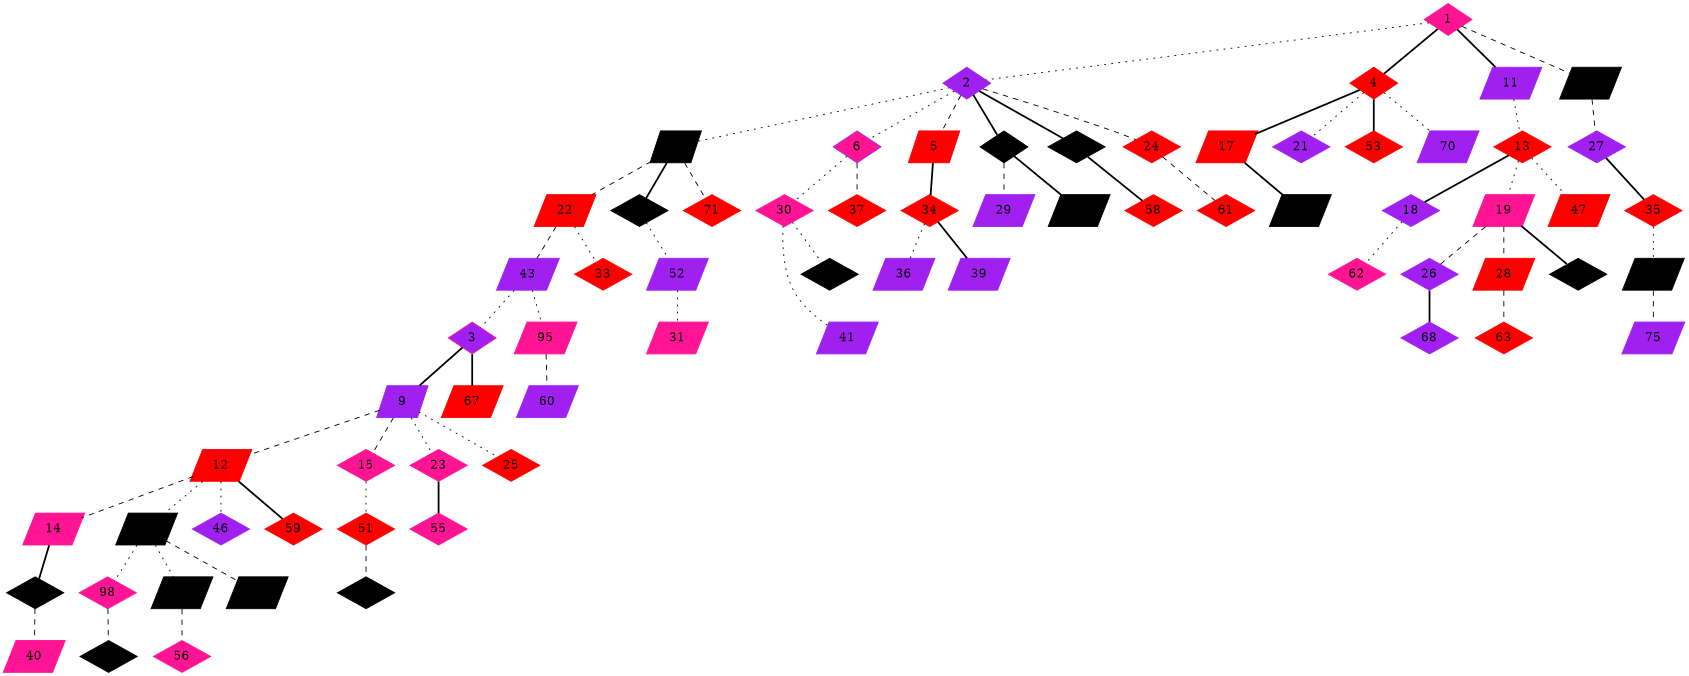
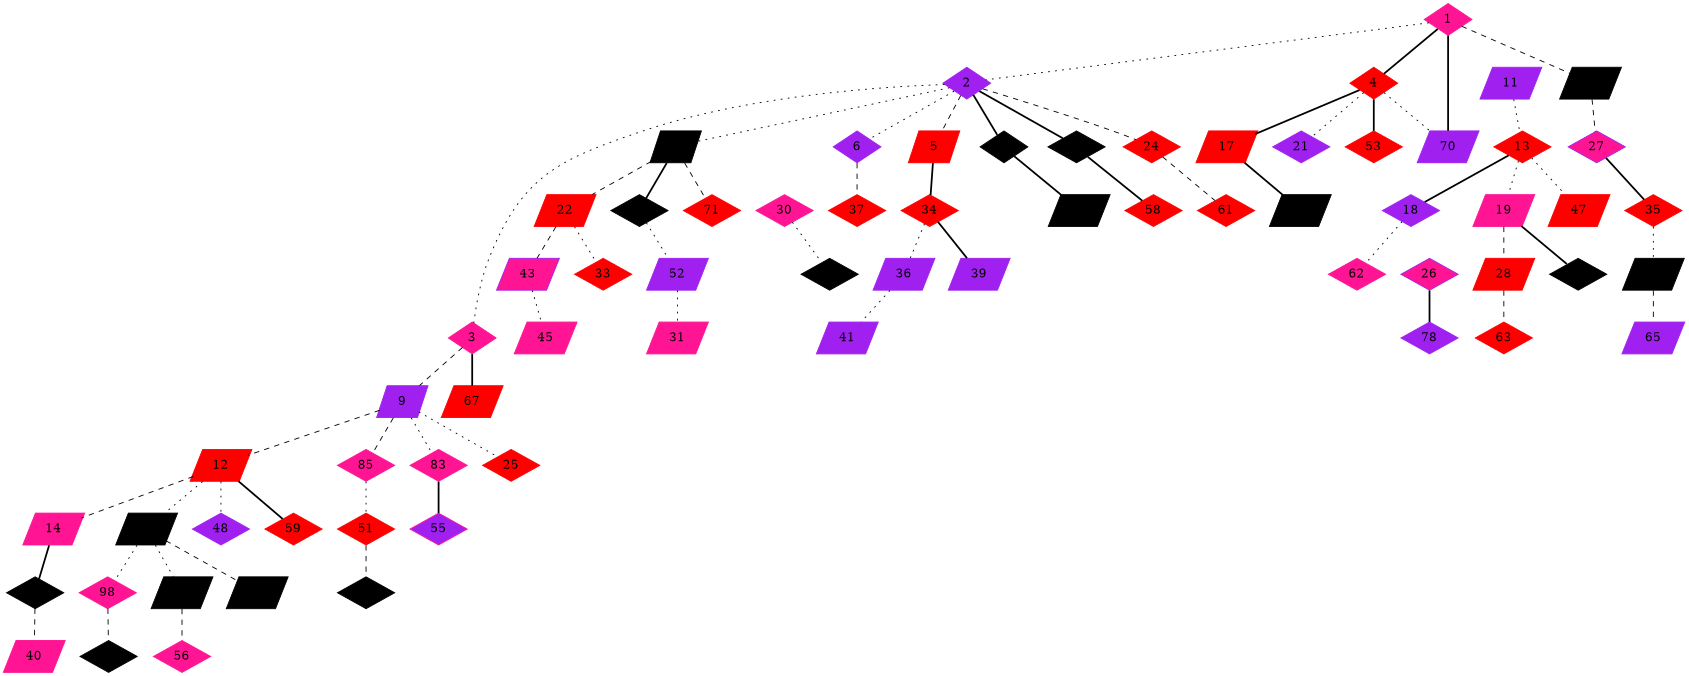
edge "1" -- "11": now "1" -- "70"
node "6": fillcolor deeppink -> purple
node "27": fillcolor purple -> deeppink
edge "6" -- "30": removed
node "29": removed
edge "19" -- "26": removed
node "43": fillcolor purple -> deeppink
node "26": fillcolor purple -> deeppink
edge "30" -- "41": now "36" -- "41"
edge "43" -- "3": now "2" -- "3"
node "3": fillcolor purple -> deeppink
node "95": label "95" -> "45"
node "68": label "68" -> "78"
node "75": label "75" -> "65"
edge "3" -- "9": style bold -> dashed
node "60": removed
node "15": label "15" -> "85"
node "23": label "23" -> "83"
node "46": label "46" -> "48"
node "55": fillcolor deeppink -> purple
